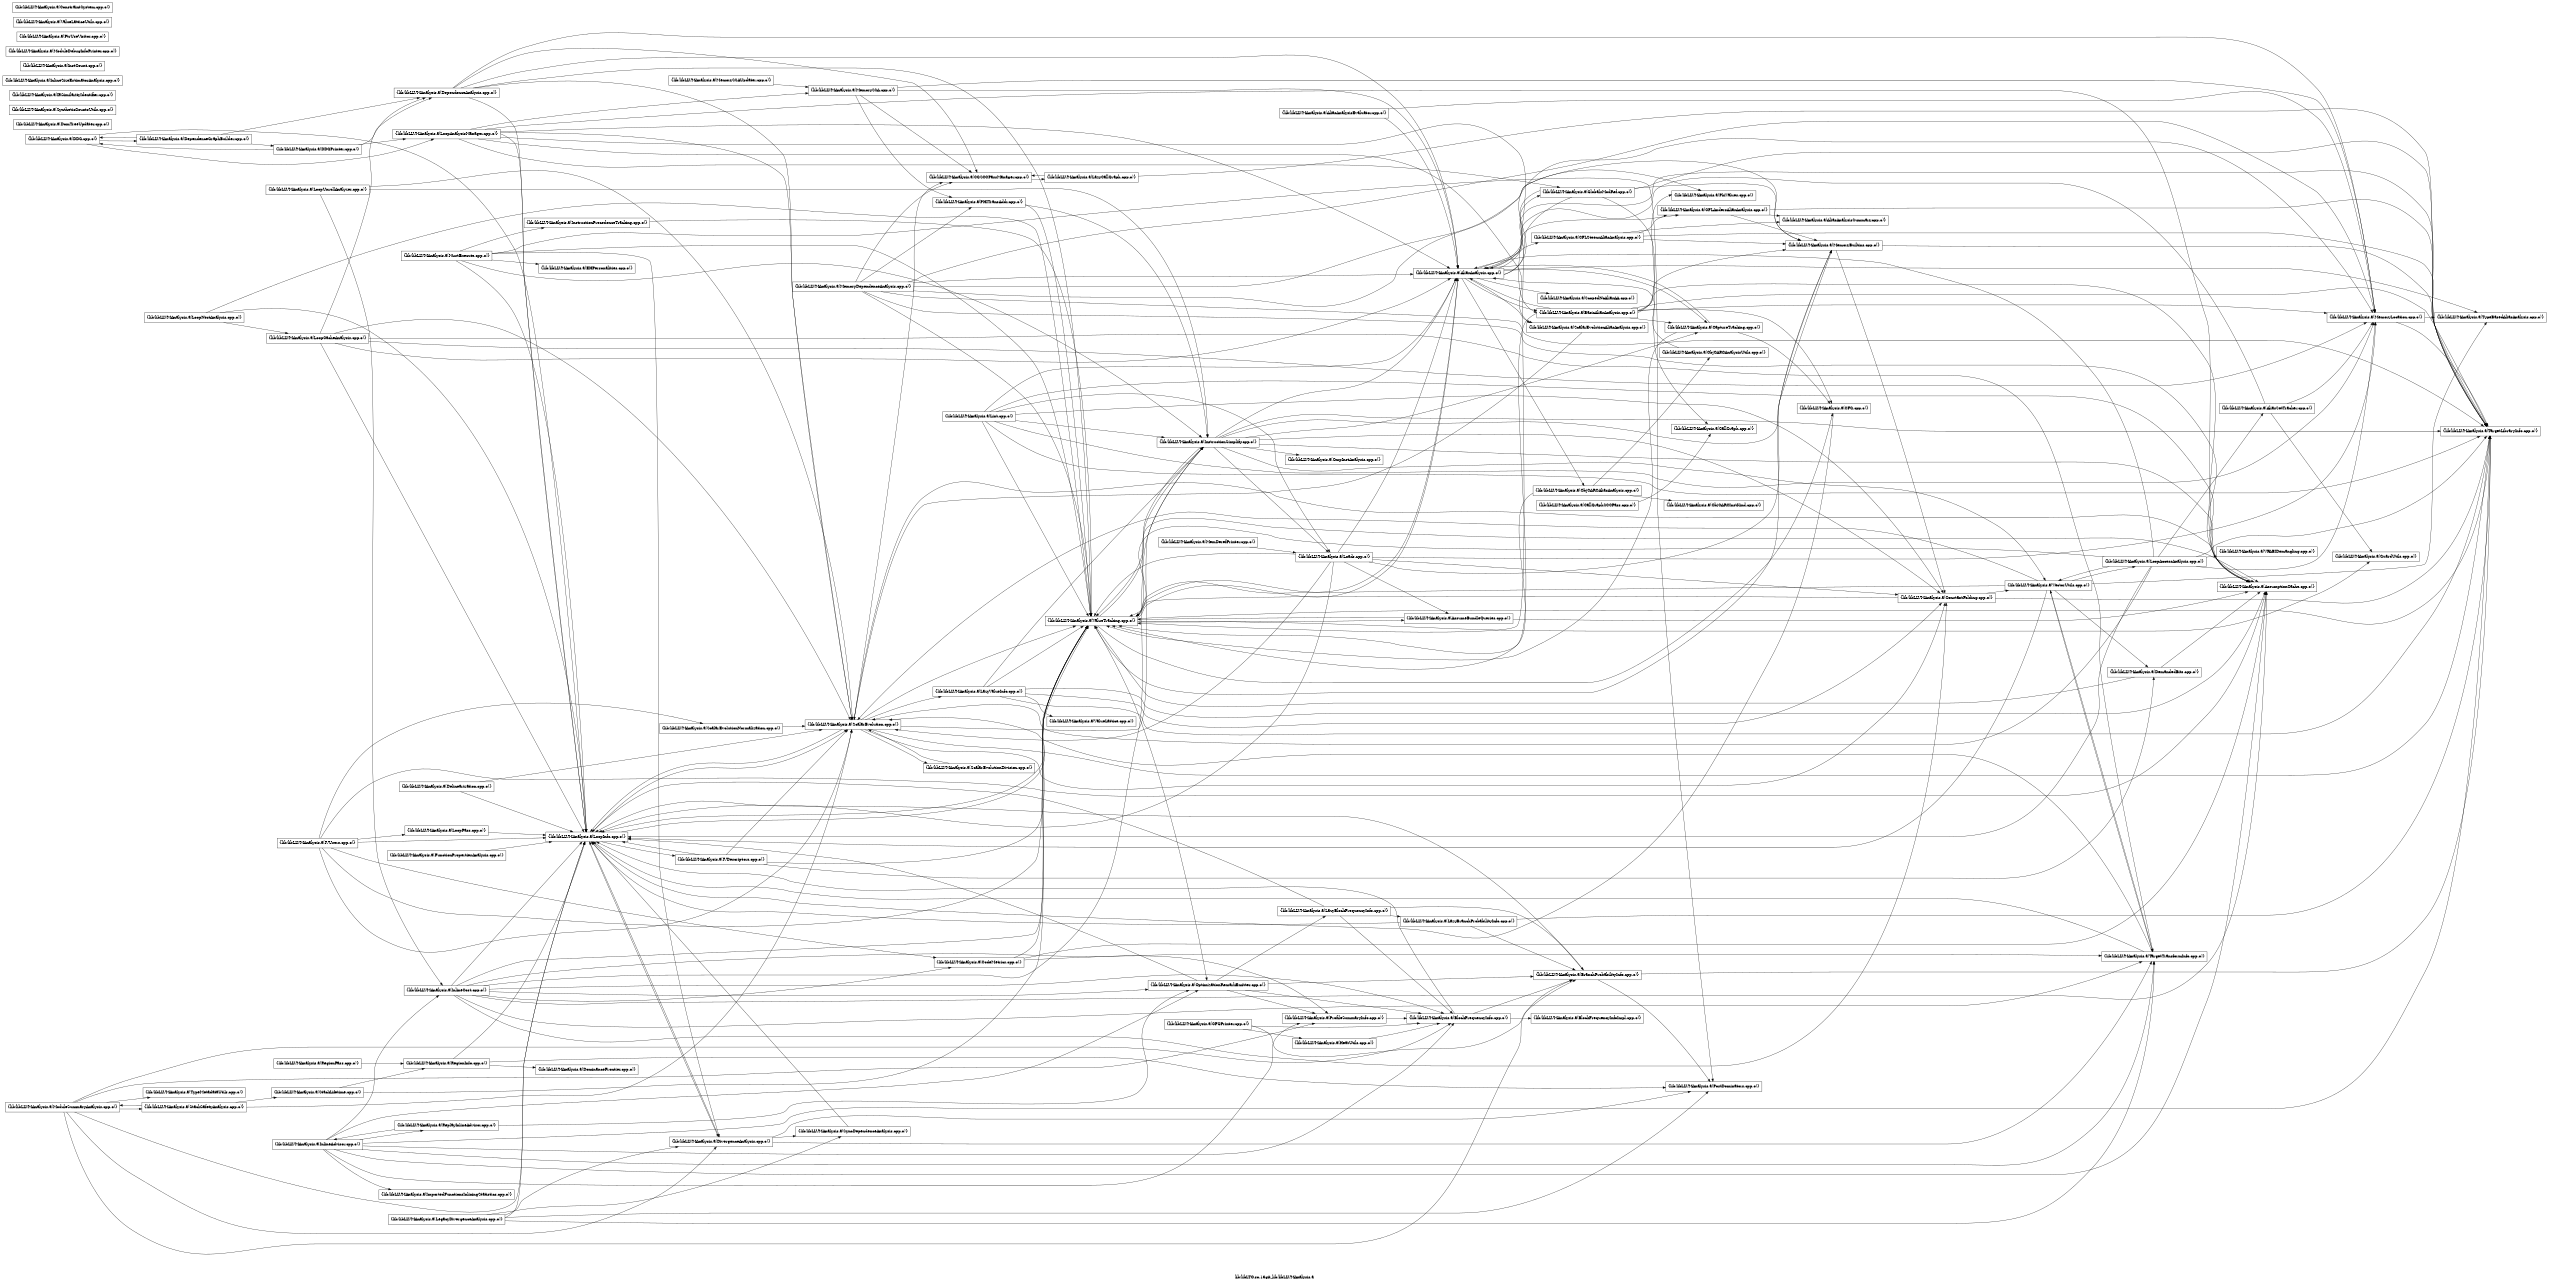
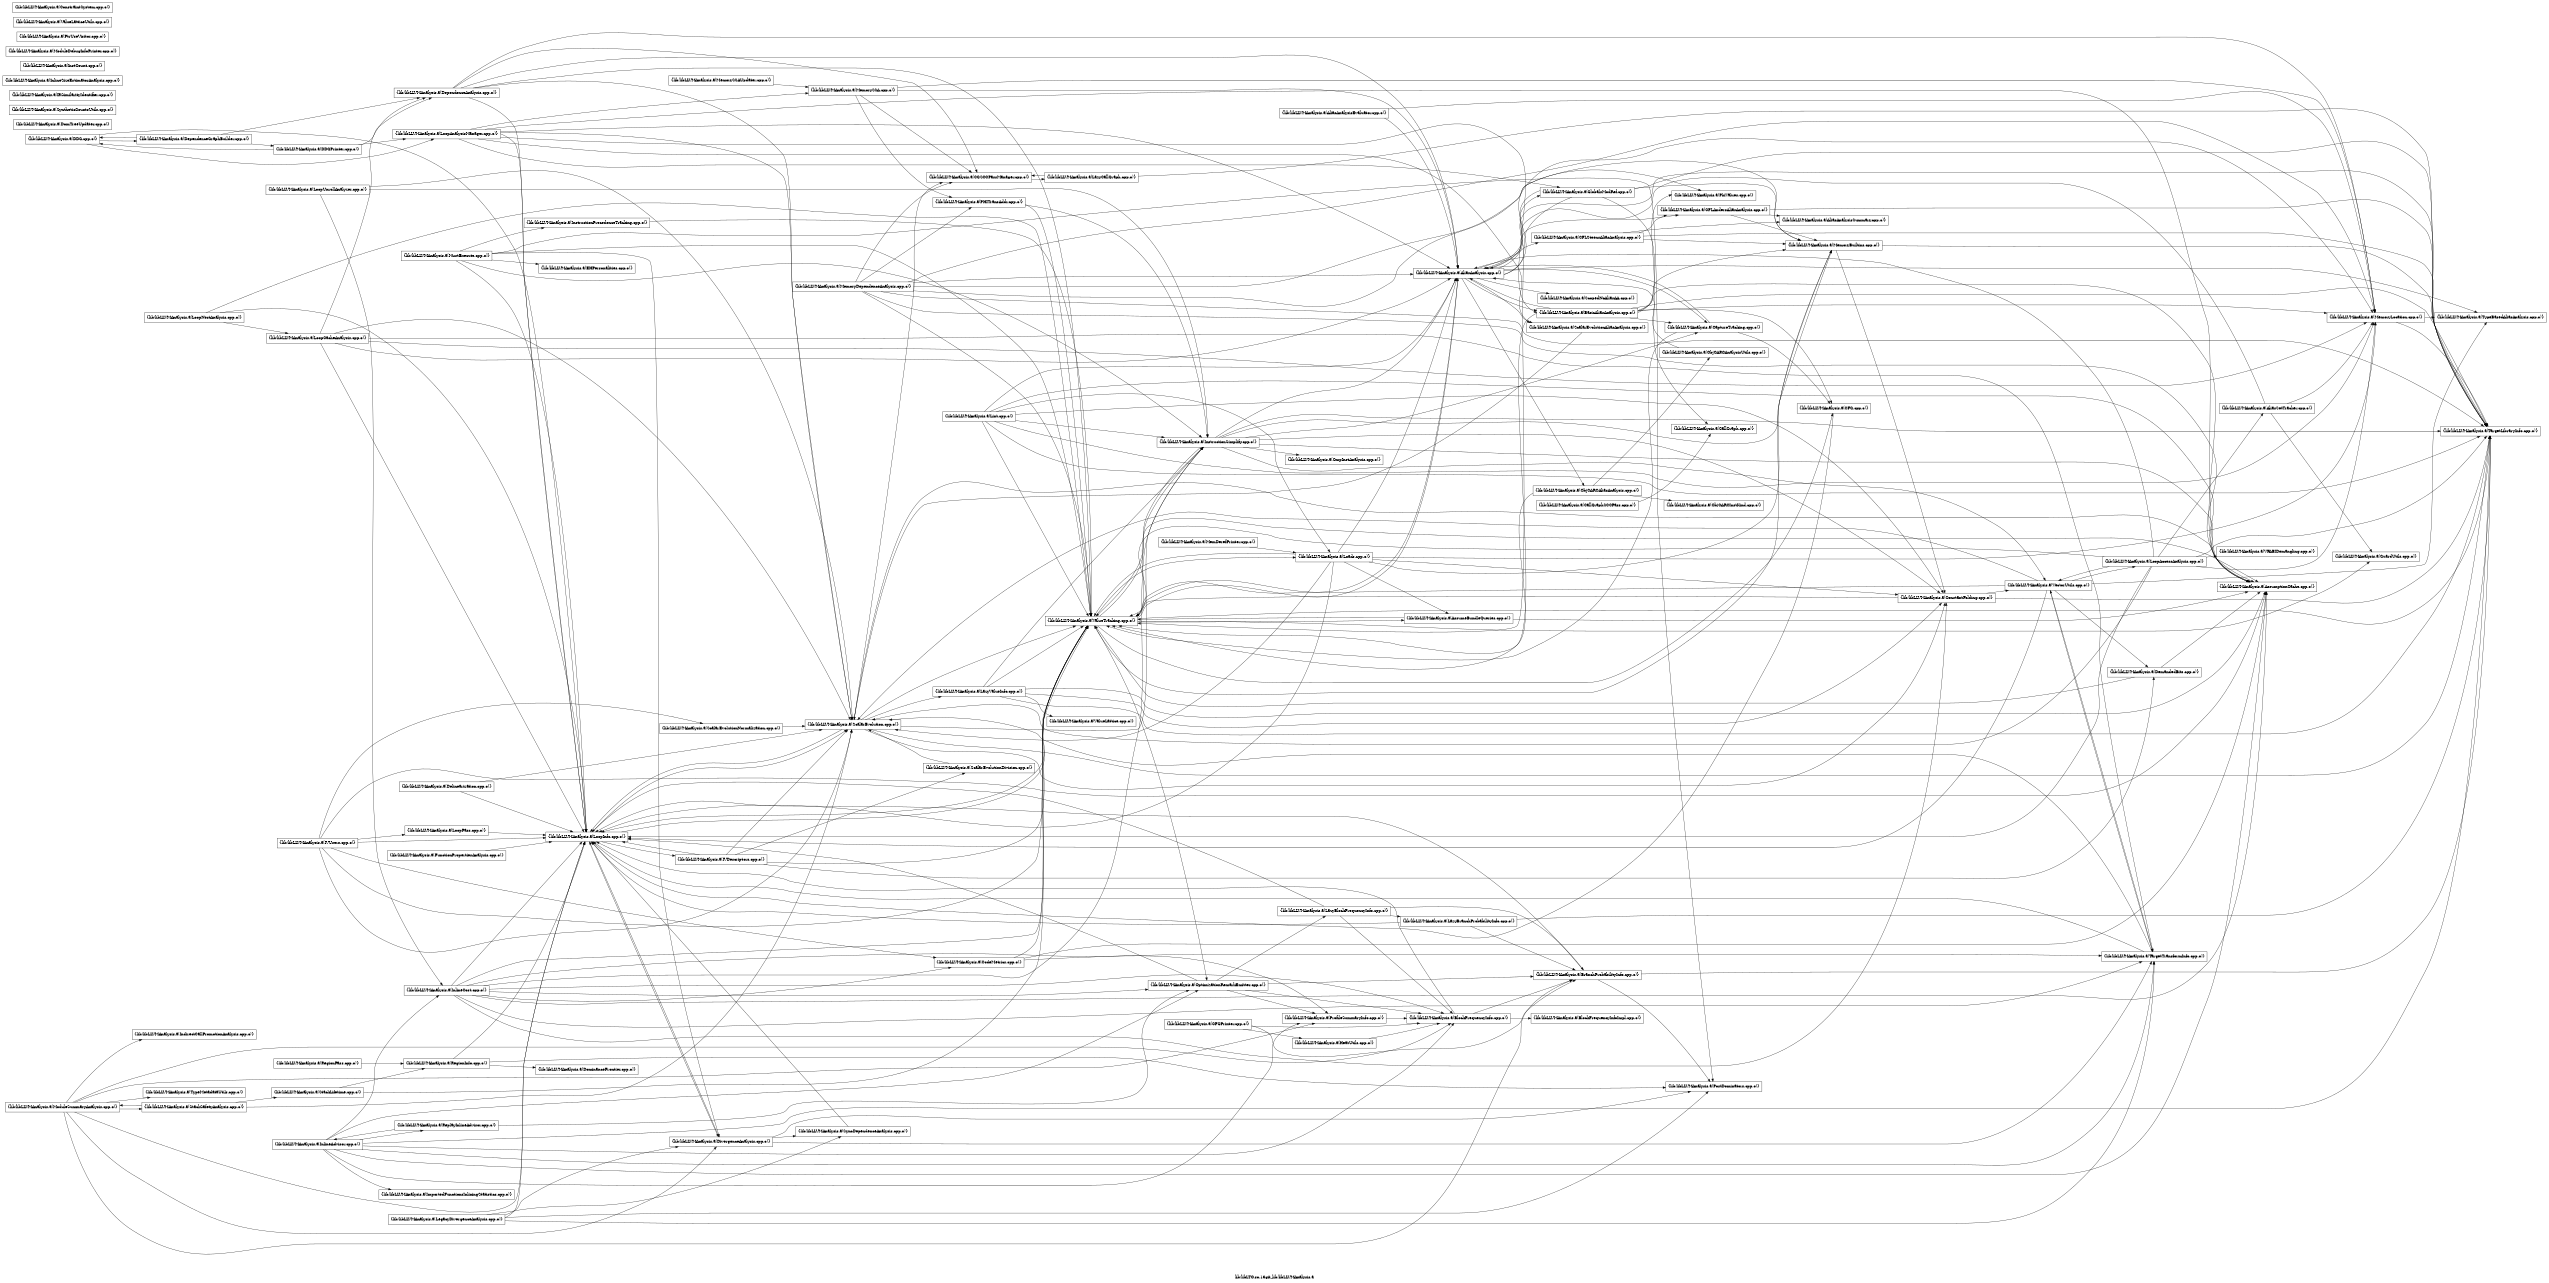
edge "{lib/libLLVMAnalysis.a(InstructionSimplify.cpp.o)}" -> "{lib/libLLVMAnalysis.a(Loads.cpp.o)}": now "{lib/libLLVMAnalysis.a(ValueTracking.cpp.o)}" -> "{lib/libLLVMAnalysis.a(Loads.cpp.o)}"
edge "{lib/libLLVMAnalysis.a(ScalarEvolution.cpp.o)}" -> "{lib/libLLVMAnalysis.a(ScalarEvolutionDivision.cpp.o)}": now "{lib/libLLVMAnalysis.a(IVDescriptors.cpp.o)}" -> "{lib/libLLVMAnalysis.a(ScalarEvolutionDivision.cpp.o)}"
node "{lib/libLLVMAnalysis.a(IndirectCallPromotionAnalysis.cpp.o)}": added
